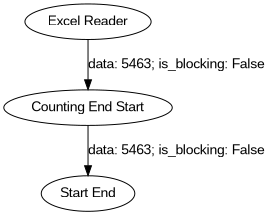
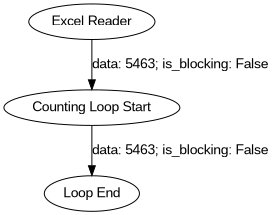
node "Counting End Start": label "Counting End Start" -> "Counting Loop Start"
node "Start End": label "Start End" -> "Loop End"
